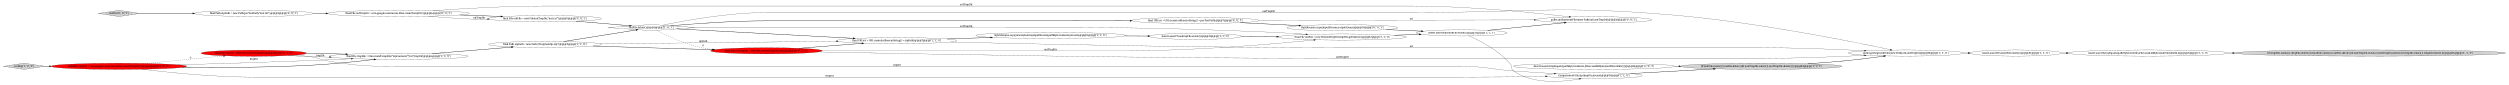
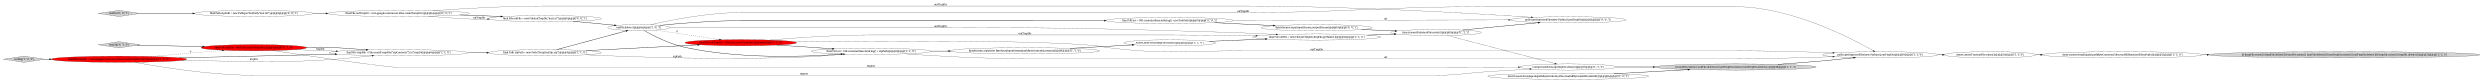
node "outFile.delete()@@@6@@@['1', '0', '1']": shape diamond -> ellipse
node "testZip['0', '1', '0']": added
